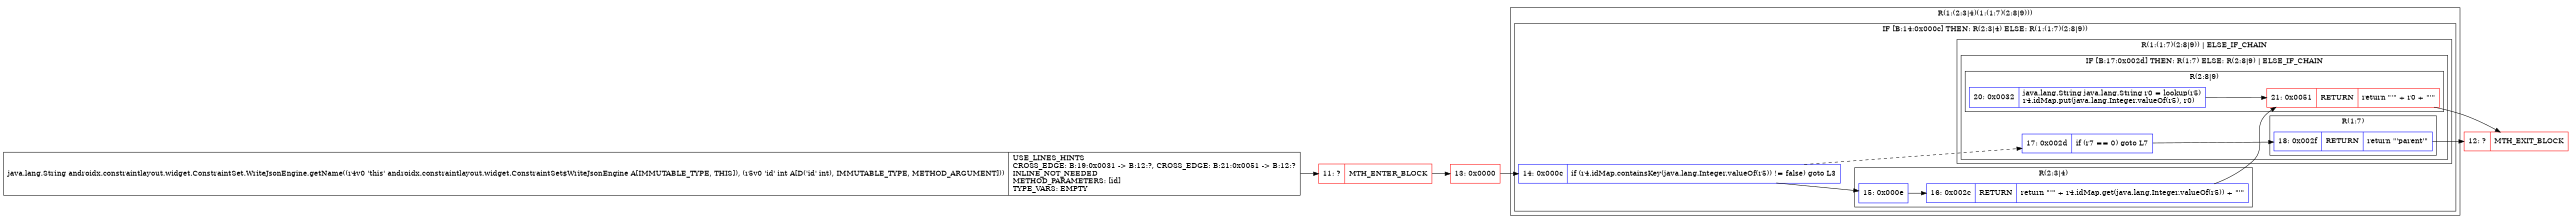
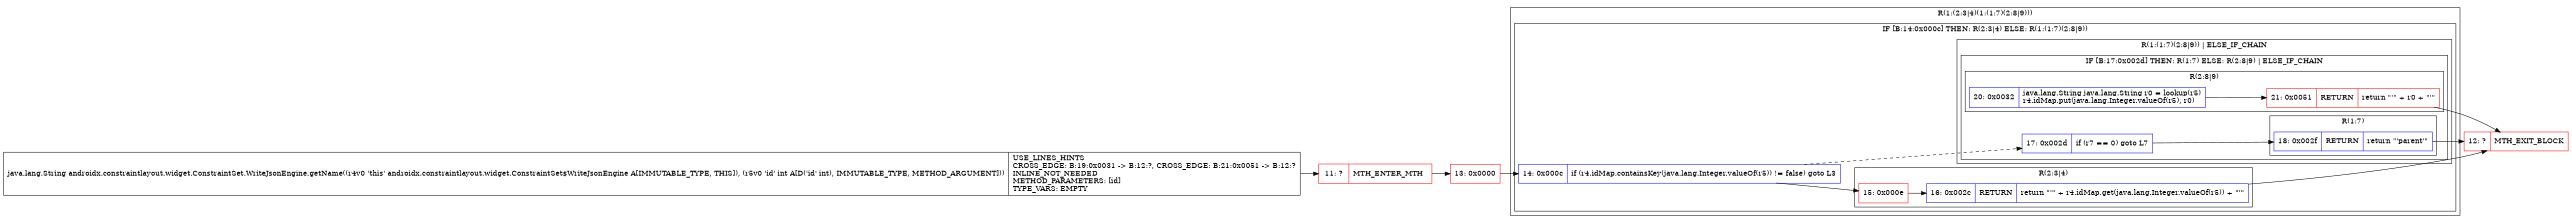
edge "16: 0x002c" -> "21: 0x0051": now "16: 0x002c" -> "12: ?"
node "11: ?": text "MTH_ENTER_BLOCK" -> "MTH_ENTER_MTH"
node "15: 0x000e": color blue -> red
